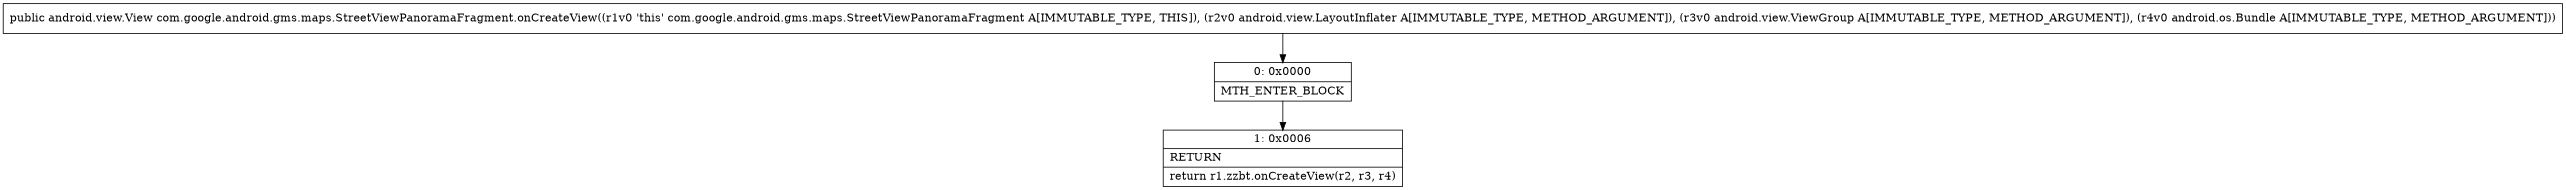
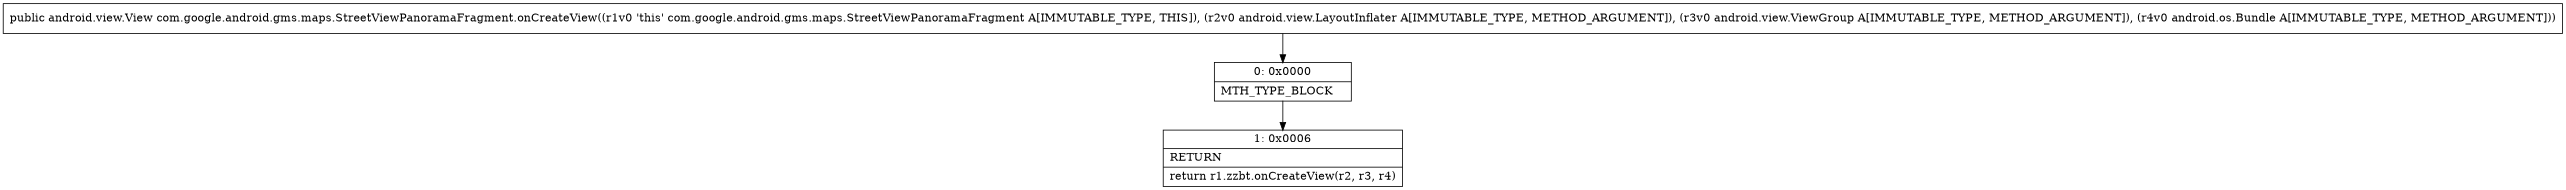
node "0: 0x0000": text "MTH_ENTER_BLOCK" -> "MTH_TYPE_BLOCK"
